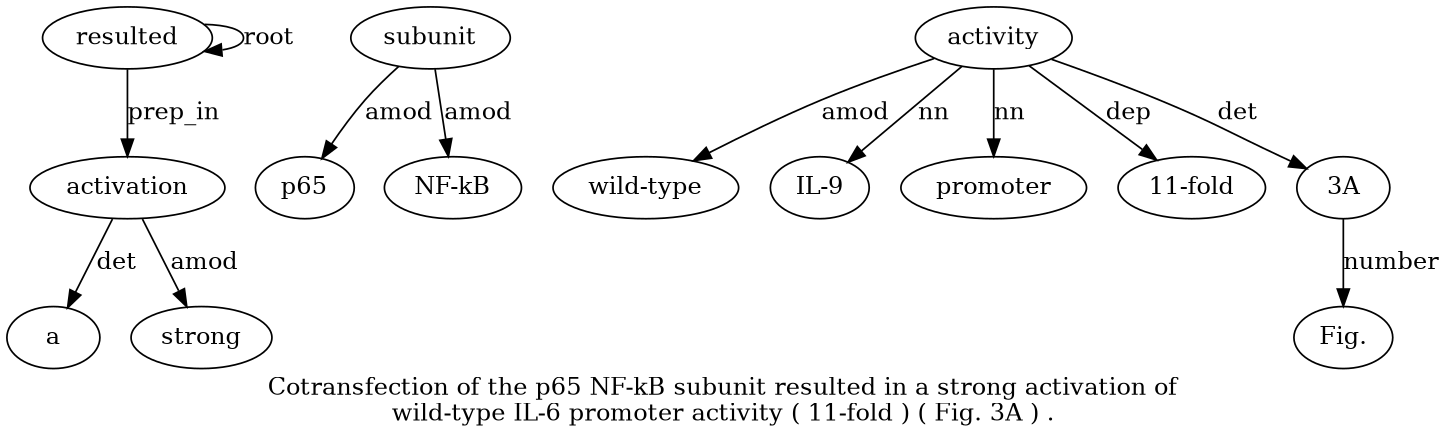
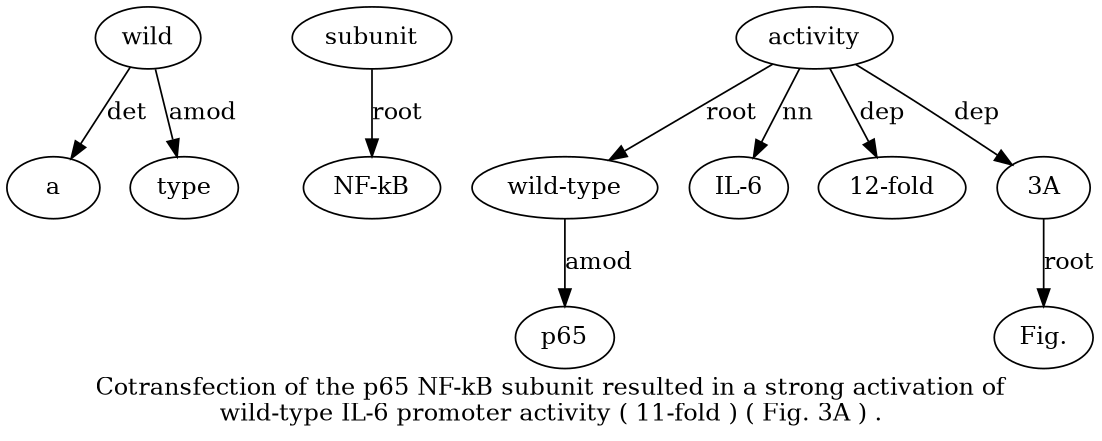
node "resulted": removed
edge "subunit" -> "p65": now "wild-type" -> "p65"
edge "subunit" -> "NF-kB": label "amod" -> "root"
edge "activity" -> "wild-type": label "amod" -> "root"
edge "activity" -> "3A": label "det" -> "dep"
node "activation": label "activation" -> "wild"
node "IL-9": label "IL-9" -> "IL-6"
node "promoter": removed
node "11-fold": label "11-fold" -> "12-fold"
edge "3A" -> "Fig.": label "number" -> "root"
node "strong": label "strong" -> "type"
